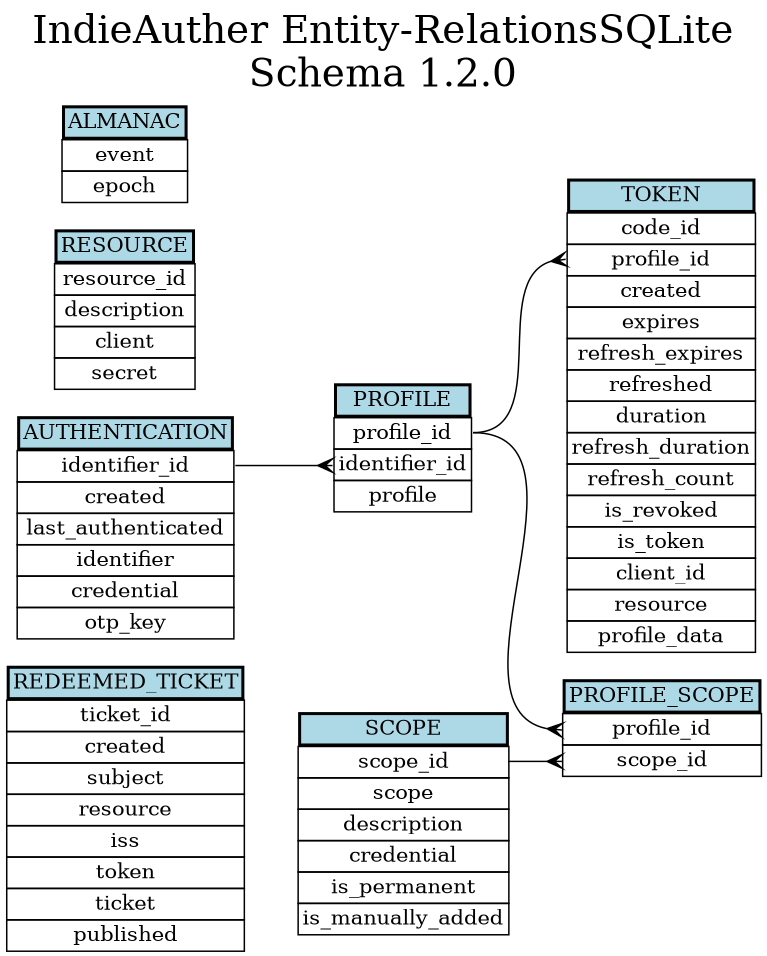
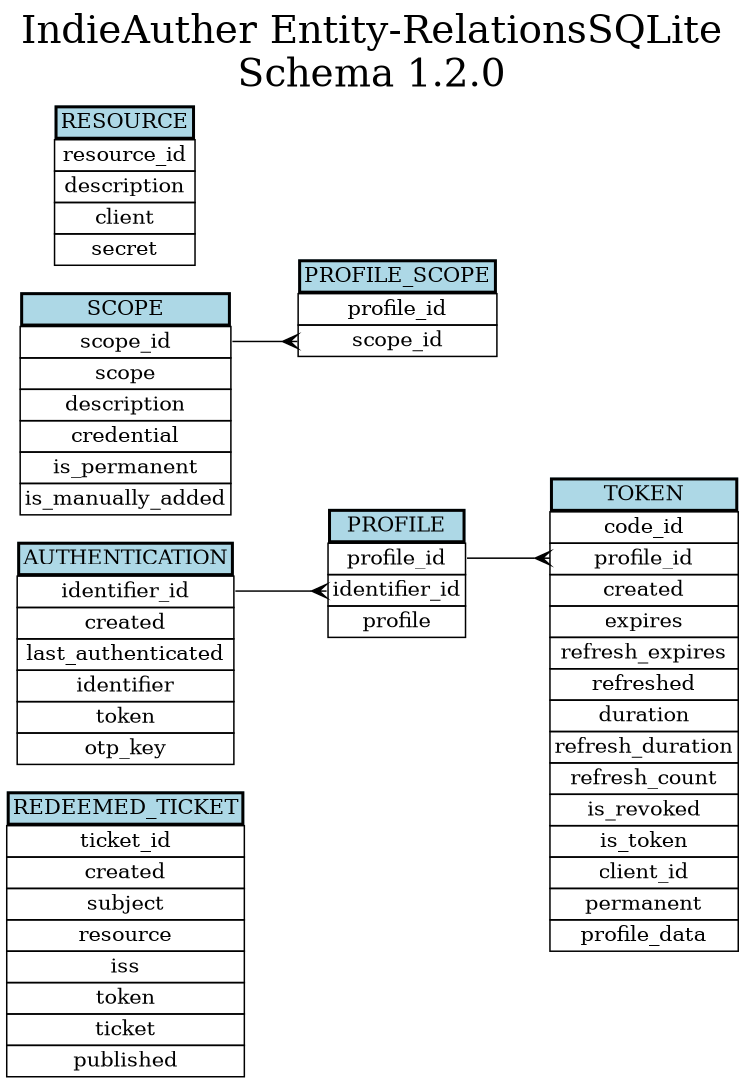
node "ALMANAC": removed
edge "PROFILE" -> "PROFILE_SCOPE": removed
node "AUTHENTICATION": text "credential" -> "token"
node "TOKEN": text "resource" -> "permanent"
